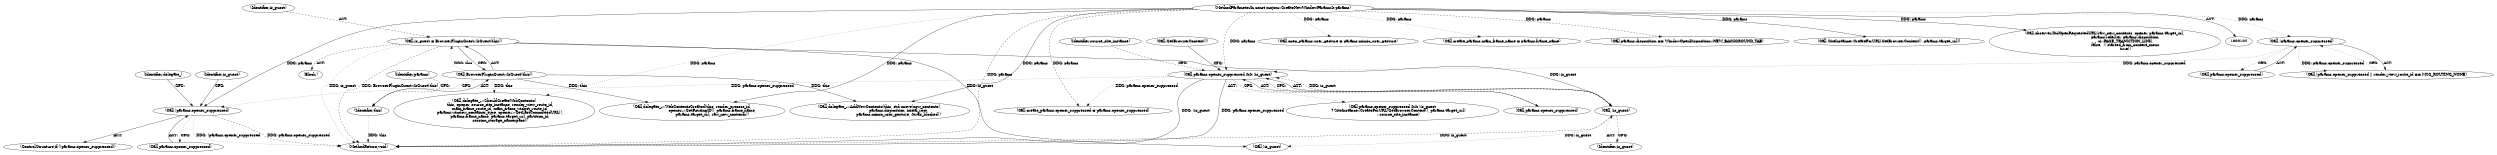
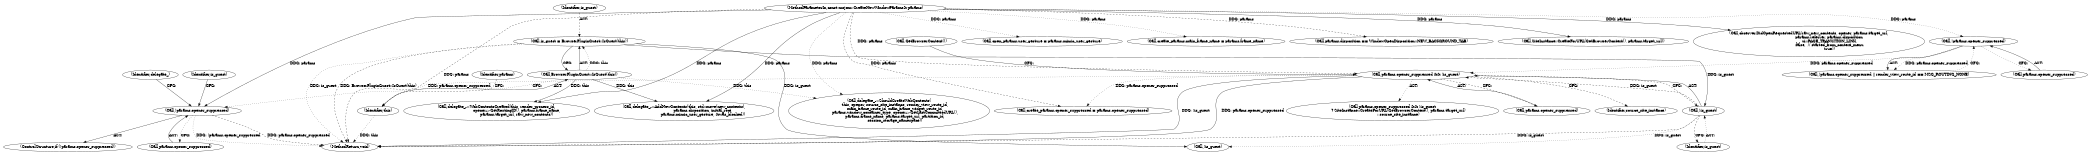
node "1000104": removed
edge "(Identifier,source_site_instance)" -> "(Call,params.opener_suppressed && !is_guest)": reversed
node "(Block,)": removed
